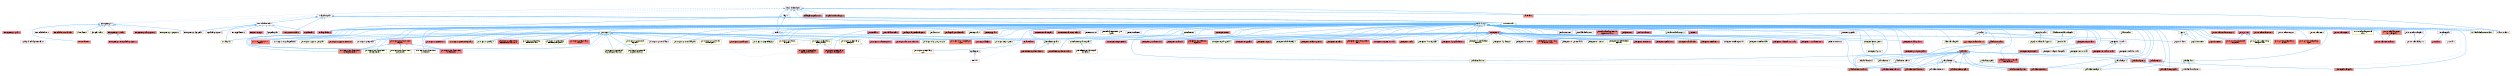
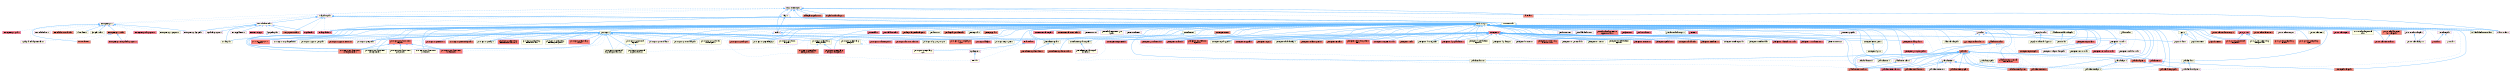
edge "ActorFactorySkyAtmosphere.h" -> "ActorFactory.h": now "ActorGroupingUtils.h" -> "ActorFactory.h"
